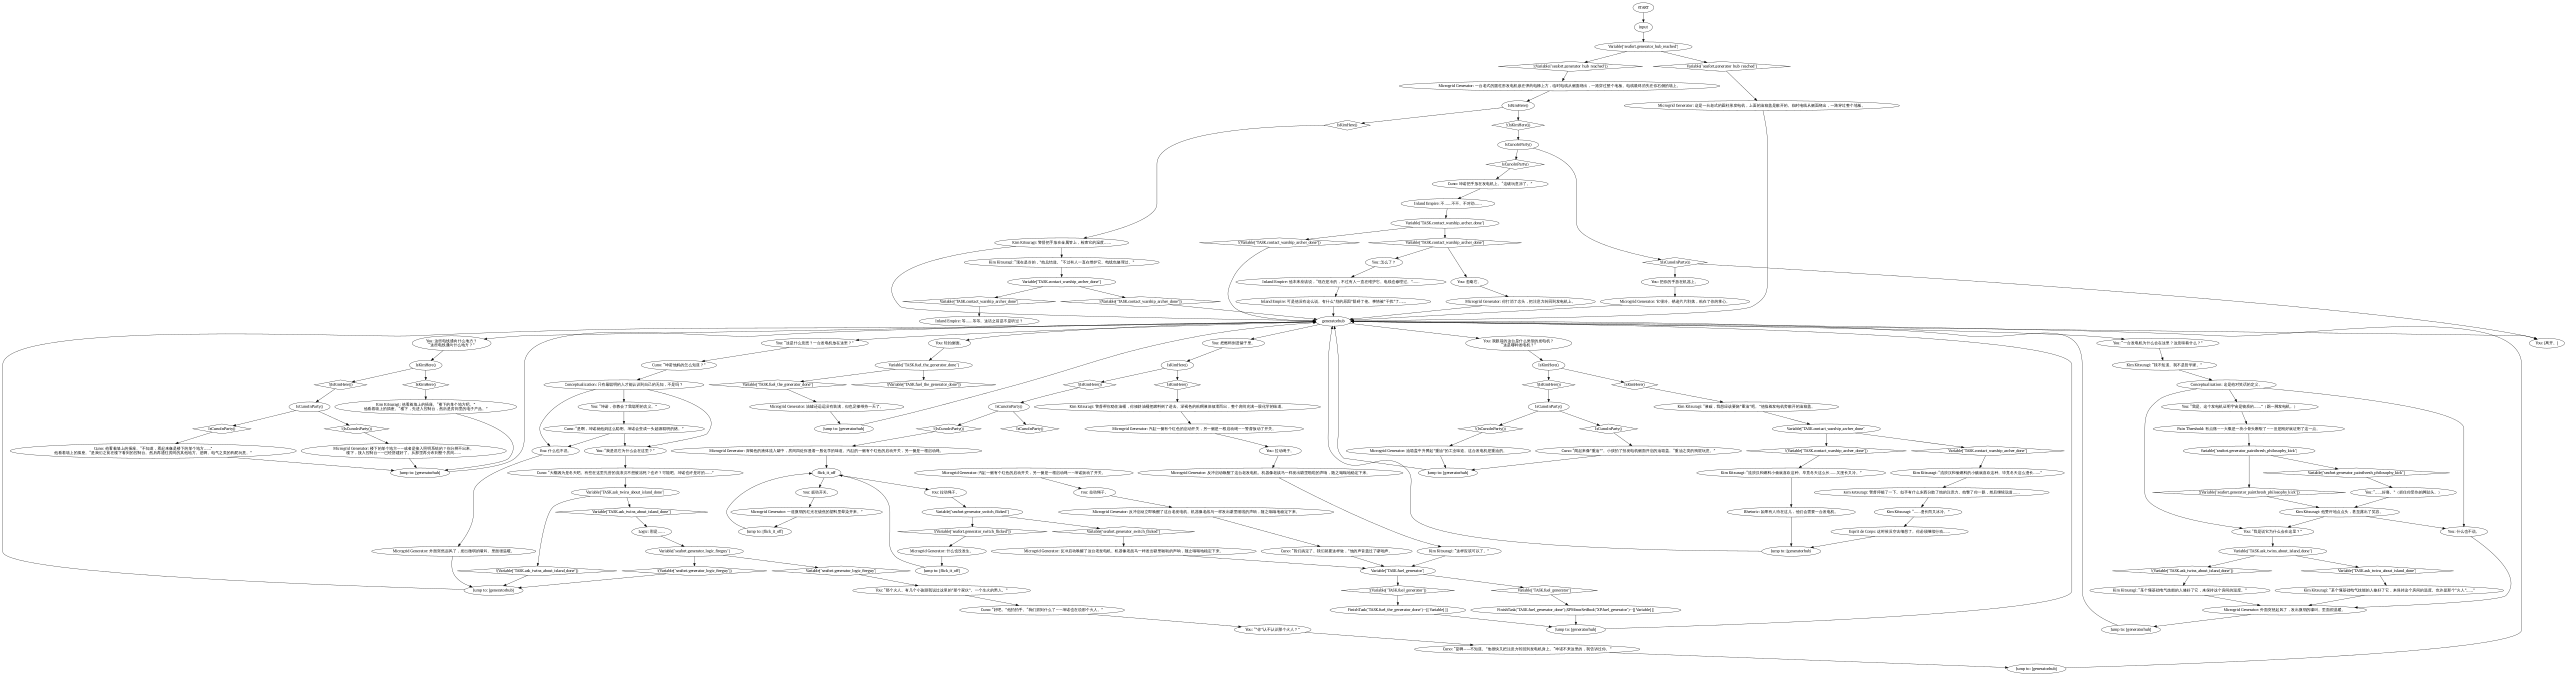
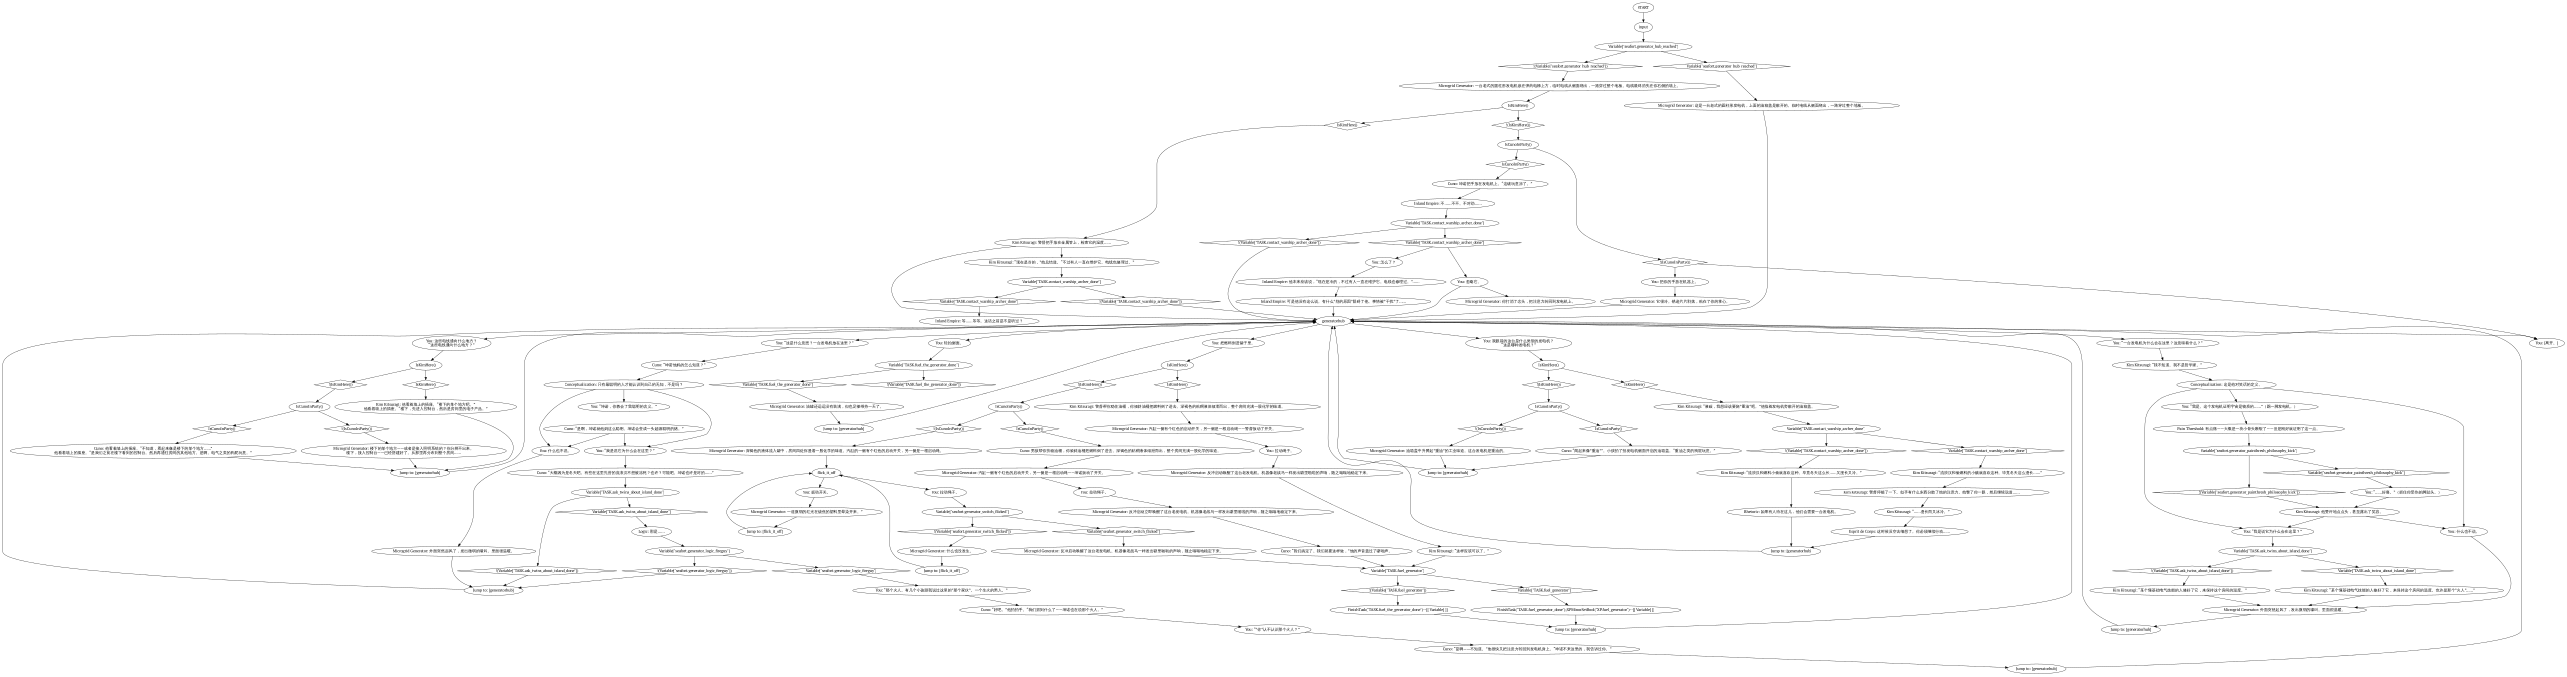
edge "Microgrid Generator: 你打消了念头，把注意力转回到发电机上。" -> "generatorhub": now "You: 忽略它。" -> "generatorhub"
edge "You: “坤诺，你教会了我聪明的含义。”" -> "Cuno: “是啊，坤诺就他妈这么聪明。坤诺会变成一头超级聪明的猪。”": removed
node "Cuno: 男孩帮你扶稳油桶，你倾斜油桶把燃料倒了进去。深褐色的粘稠液体倾泄而出，整个房间充满一股化学的味道。": added
